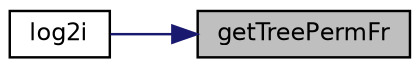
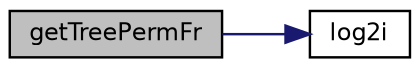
edge "log2i" -> "getTreePermFr": reversed
